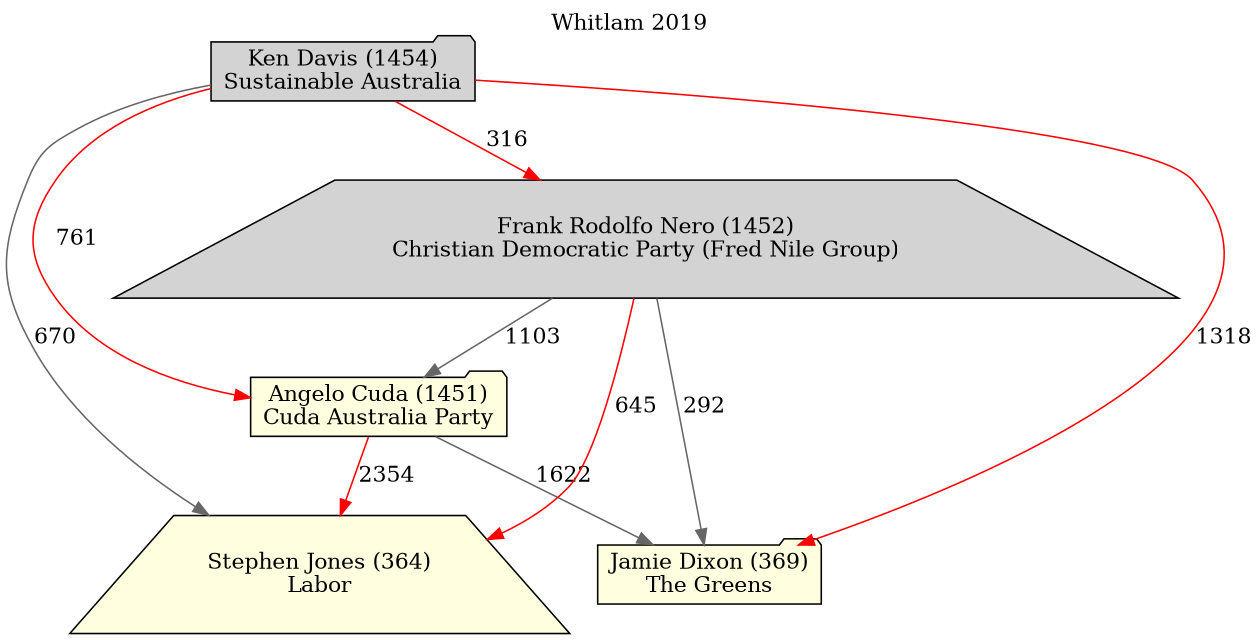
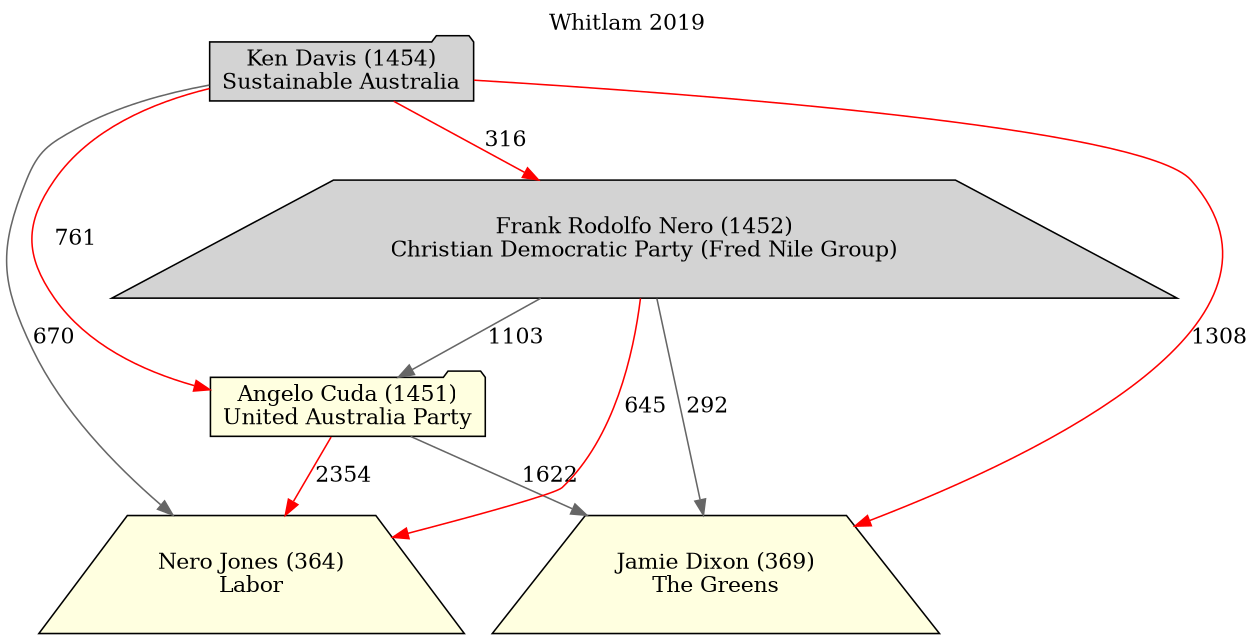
edge "Ken Davis (1454) Sustainable Australia" -> "Jamie Dixon (369) The Greens": label "1318" -> "1308"
node "Angelo Cuda (1451) Cuda Australia Party": label "Angelo Cuda (1451) Cuda Australia Party" -> "Angelo Cuda (1451) United Australia Party"
node "Stephen Jones (364) Labor": label "Stephen Jones (364) Labor" -> "Nero Jones (364) Labor"
node "Jamie Dixon (369) The Greens": shape folder -> trapezium
